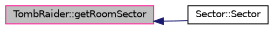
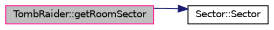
edge "Sector::Sector" -> "TombRaider::getRoomSector": reversed
